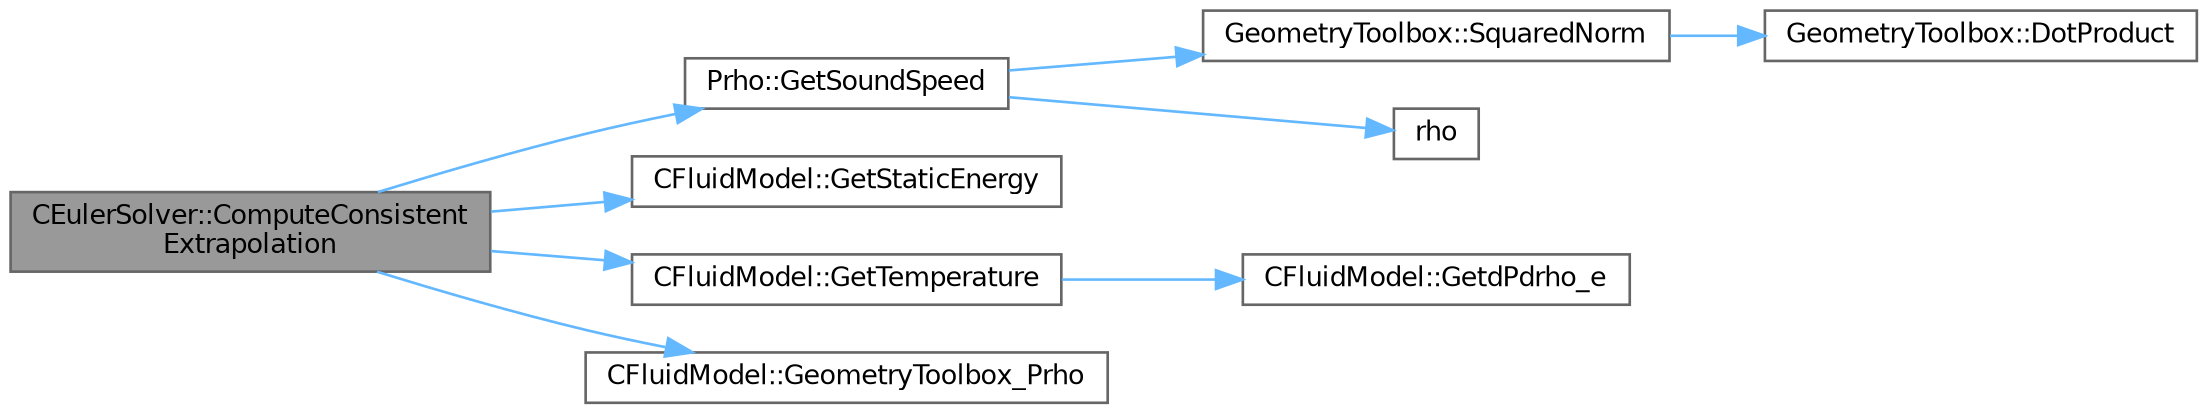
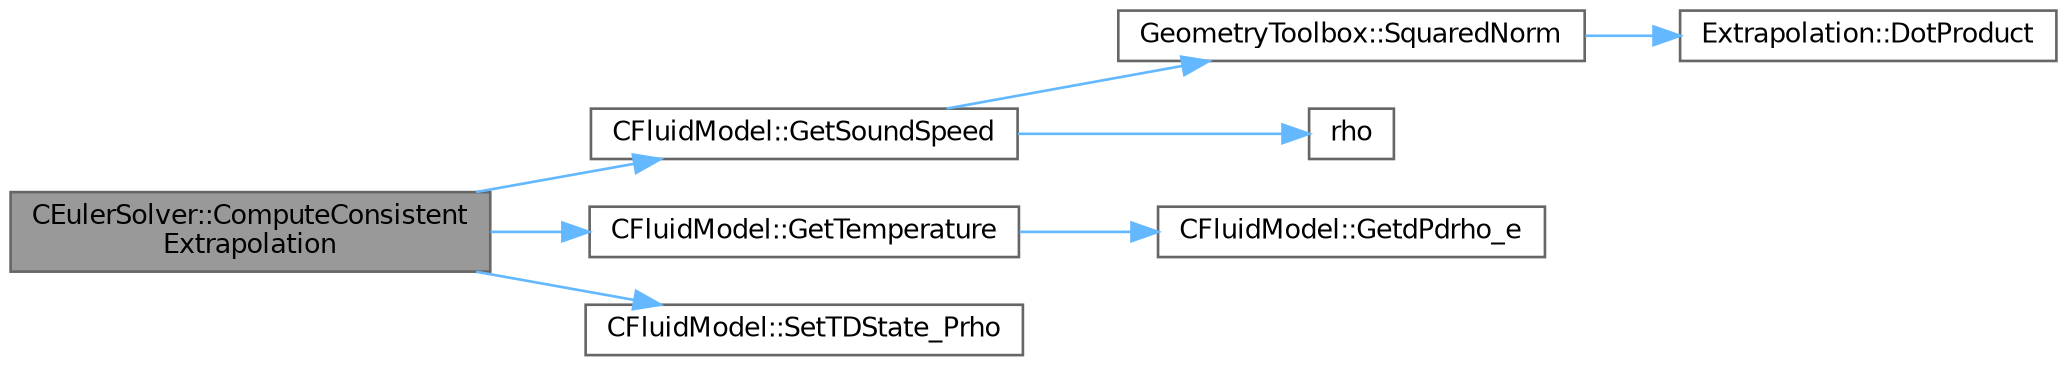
node "GeometryToolbox::DotProduct": label "GeometryToolbox::DotProduct" -> "Extrapolation::DotProduct"
node "Prho::GetSoundSpeed": label "Prho::GetSoundSpeed" -> "CFluidModel::GetSoundSpeed"
node "CFluidModel::GetStaticEnergy": removed
node "CFluidModel::GeometryToolbox_Prho": label "CFluidModel::GeometryToolbox_Prho" -> "CFluidModel::SetTDState_Prho"
